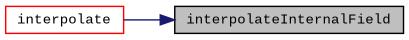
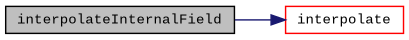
edge "interpolate" -> "interpolateInternalField": reversed
